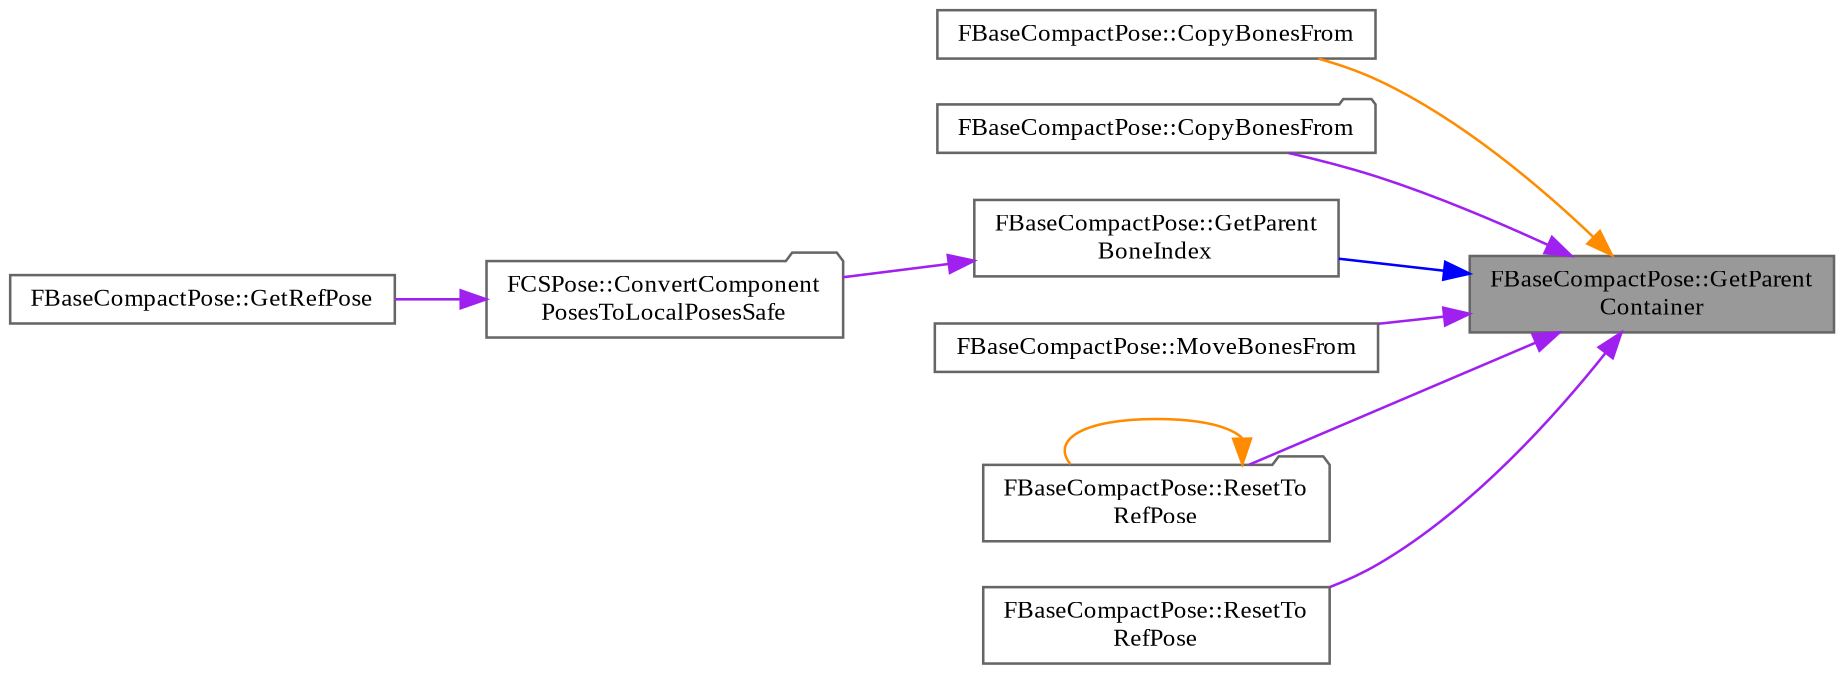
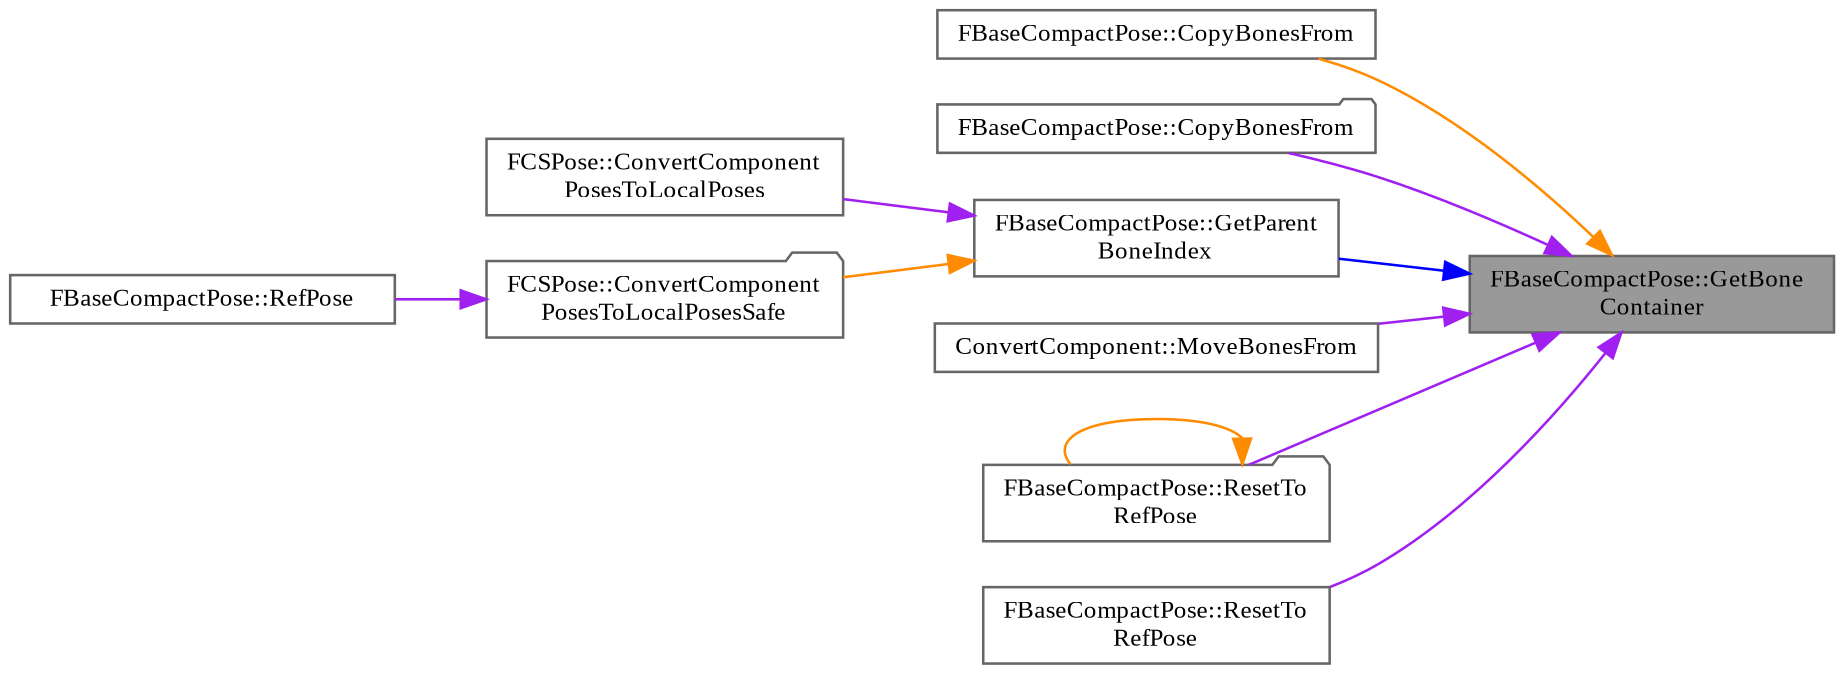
node "FCSPose::ConvertComponent PosesToLocalPoses": added
edge "FCSPose::ConvertComponent PosesToLocalPosesSafe" -> "FBaseCompactPose::GetParent BoneIndex": color purple -> darkorange
node "FBaseCompactPose::GetParent Container": label "FBaseCompactPose::GetParent Container" -> "FBaseCompactPose::GetBone Container"
node "FBaseCompactPose::GetRefPose": label "FBaseCompactPose::GetRefPose" -> "FBaseCompactPose::RefPose"
node "FBaseCompactPose::MoveBonesFrom": label "FBaseCompactPose::MoveBonesFrom" -> "ConvertComponent::MoveBonesFrom"
